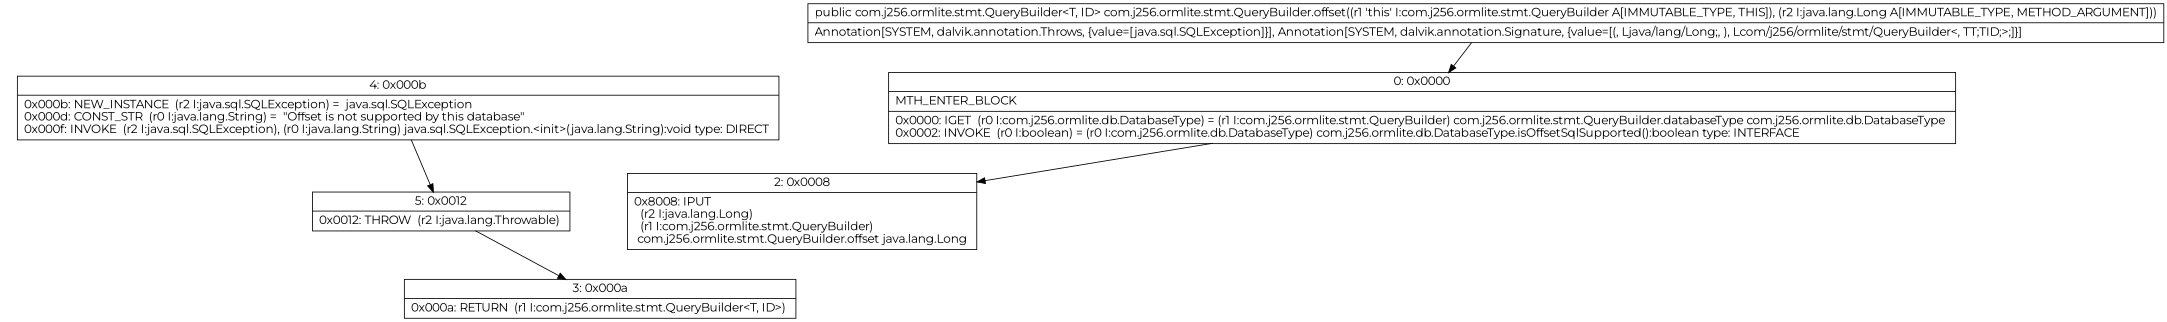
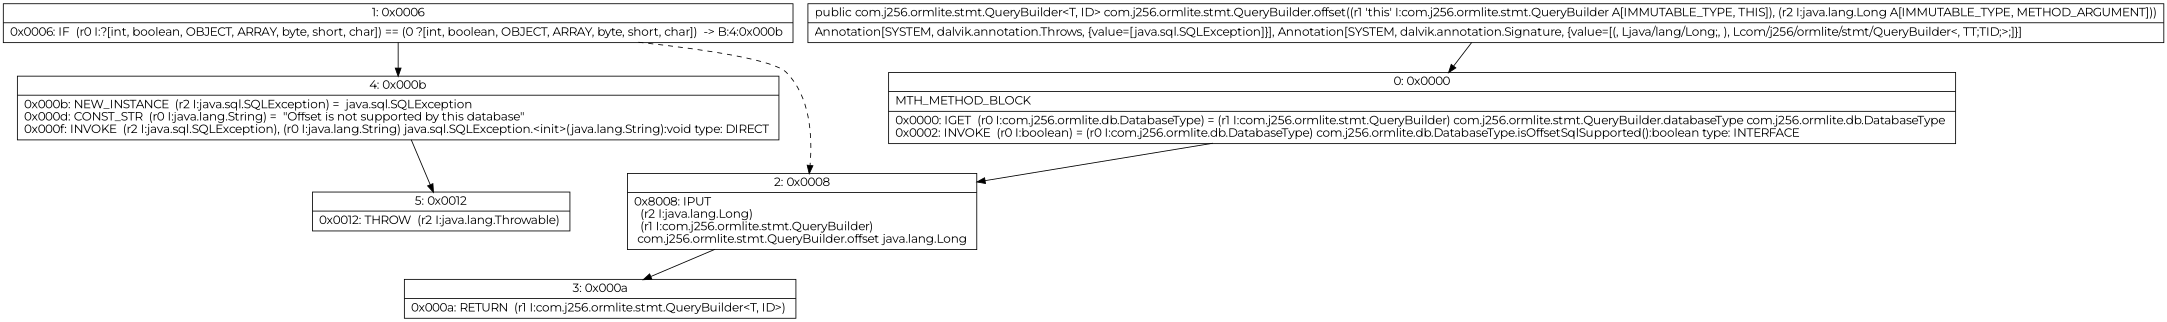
node "1: 0x0006": added
node "0: 0x0000": text "MTH_ENTER_BLOCK" -> "MTH_METHOD_BLOCK"
edge "5: 0x0012" -> "3: 0x000a": now "2: 0x0008" -> "3: 0x000a"
